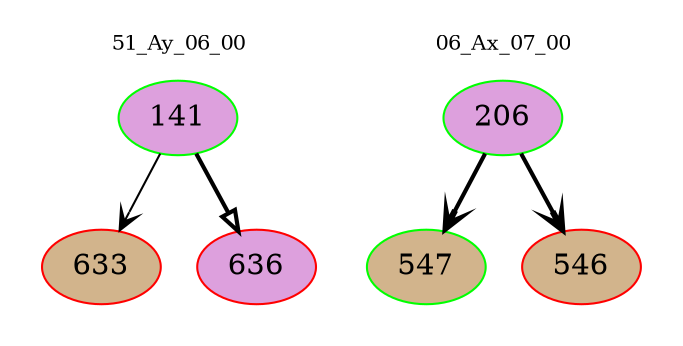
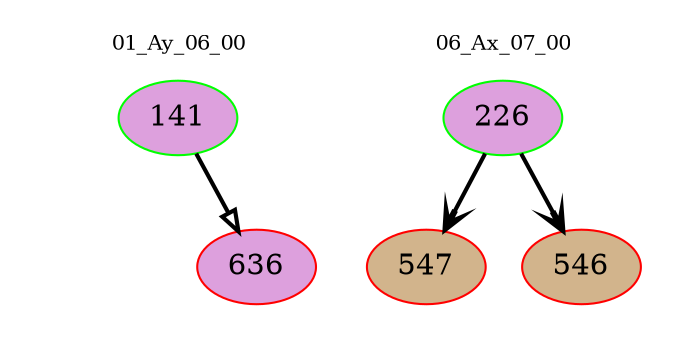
cluster "51_Ay_06_00": label "51_Ay_06_00" -> "01_Ay_06_00"
node "206": label "206" -> "226"
node "633": removed
node "547": color green -> red
